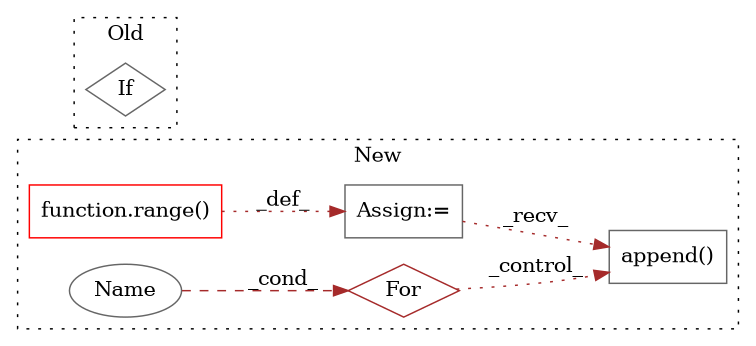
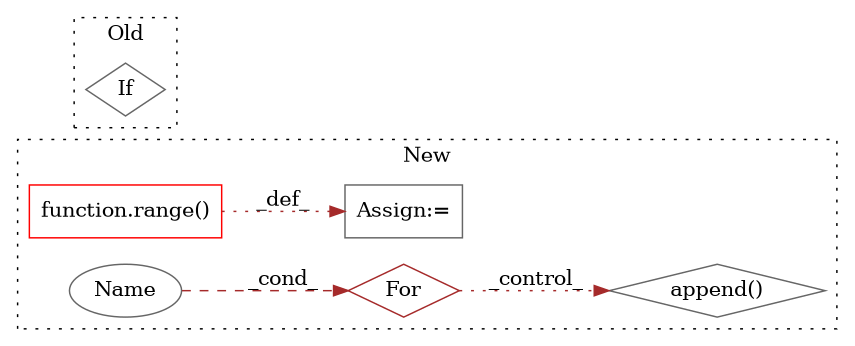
edge "Assign:=" -> "append()": removed, label "_recv_"
node "append()": shape box -> diamond
